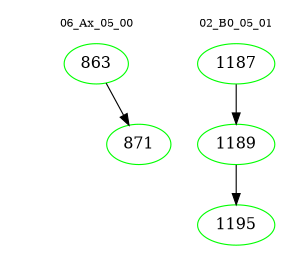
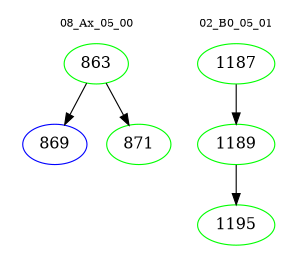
cluster "06_Ax_05_00": label "06_Ax_05_00" -> "08_Ax_05_00"
node "869": added
